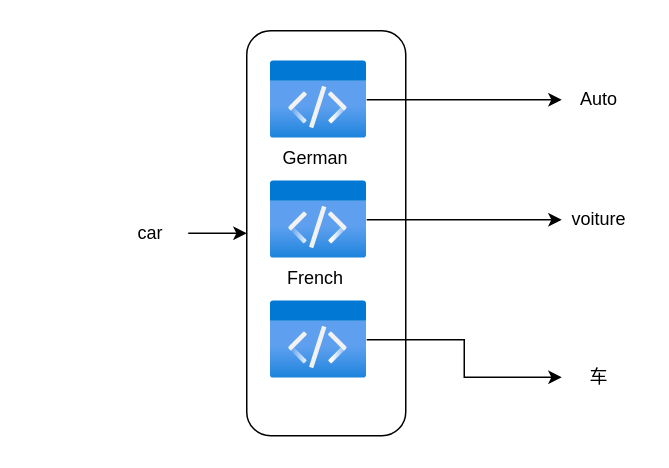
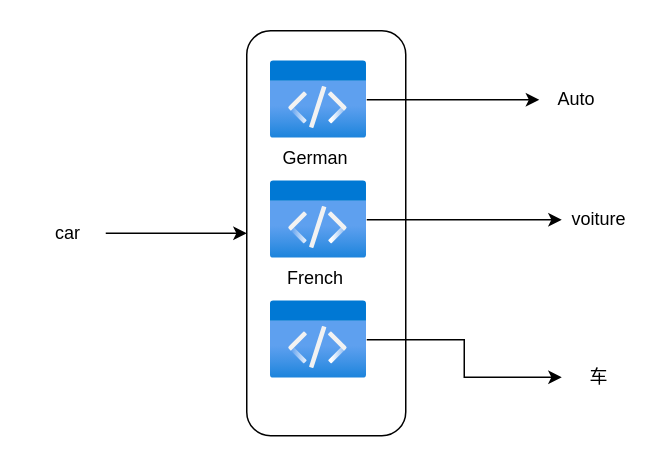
node "Auto": moved (599, 100) -> (577, 100)
node "car": moved (151, 233) -> (68, 233)
